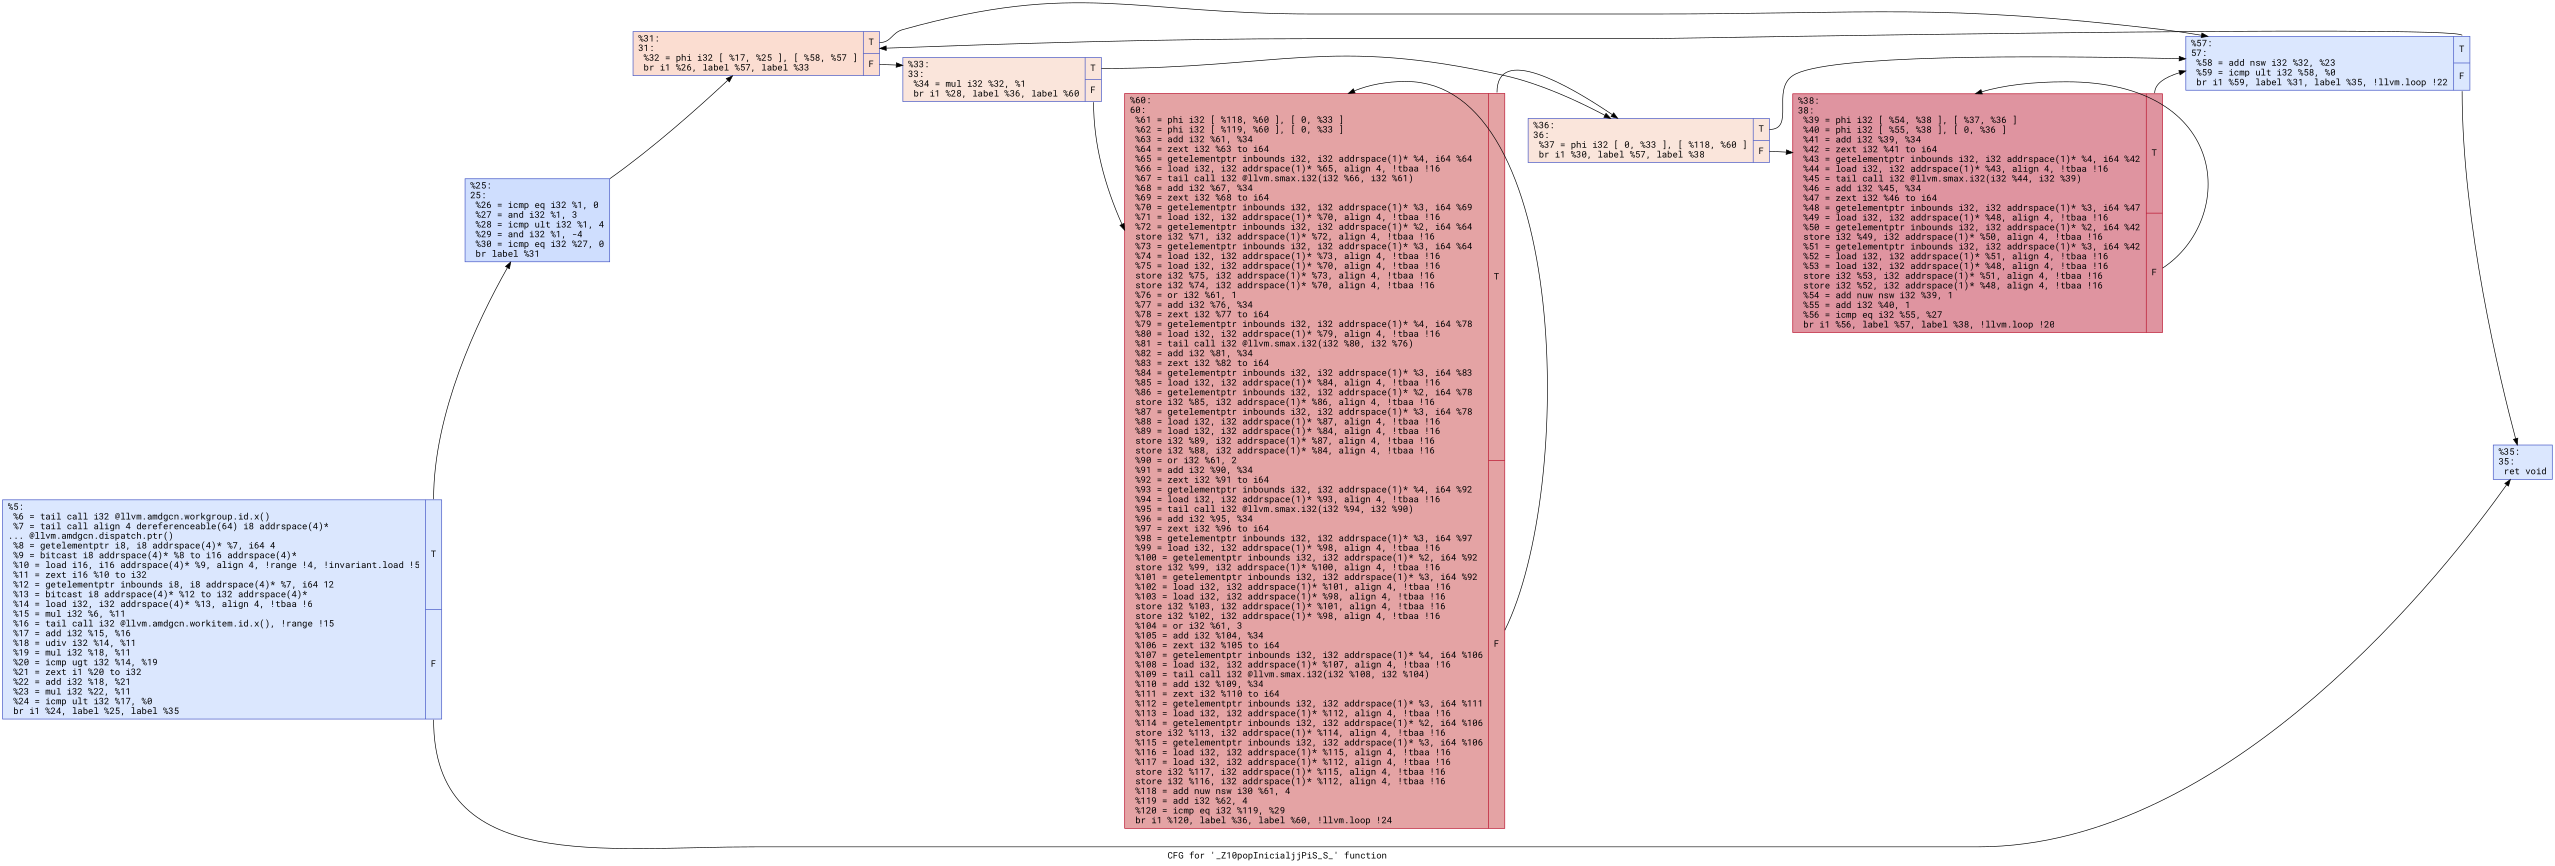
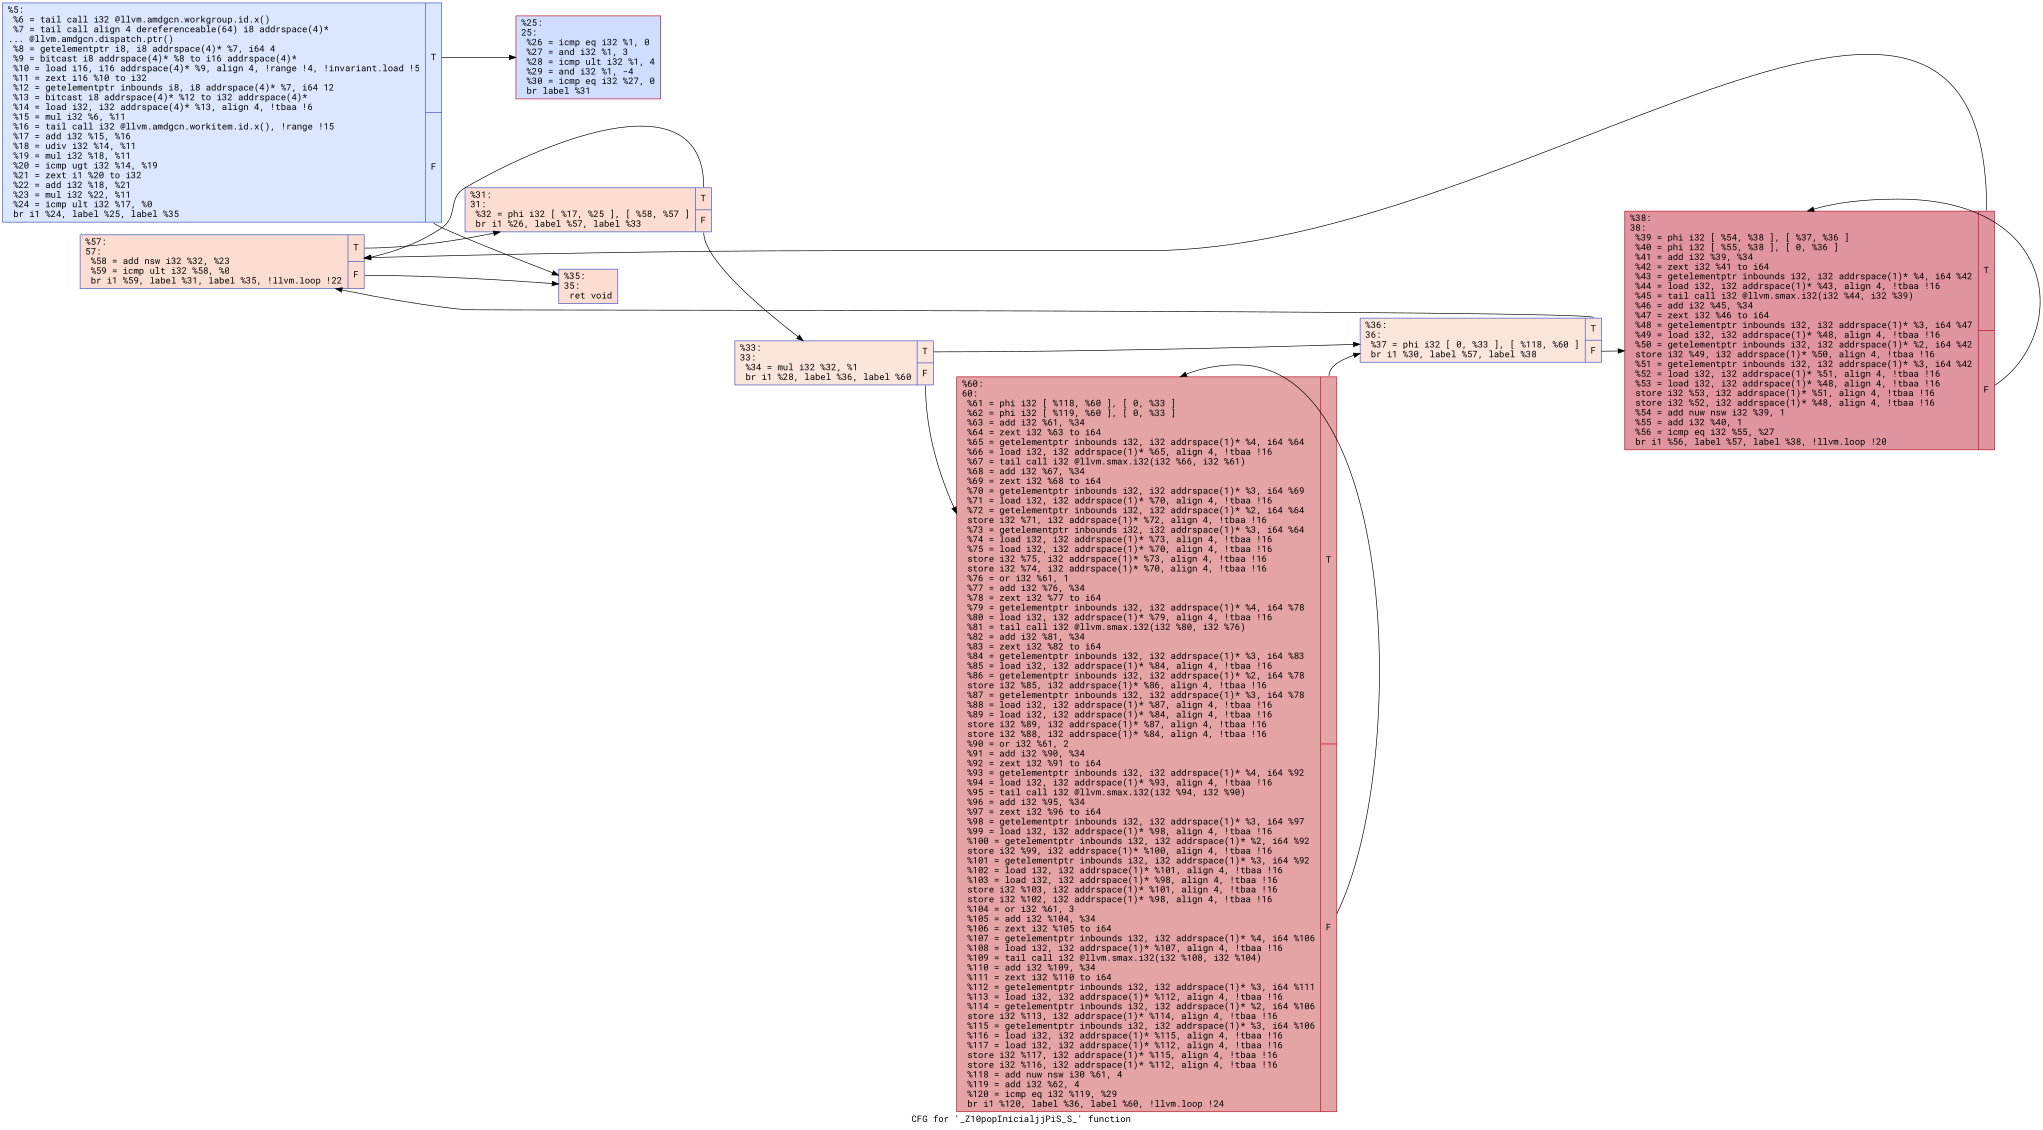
node "%57:": fillcolor #aec9fc70 -> #f7b39670
edge "%25:" -> "%31:": removed
node "%25:": color #3d50c3ff -> #b70d28ff
node "%35:": fillcolor #aec9fc70 -> #f7b39670
